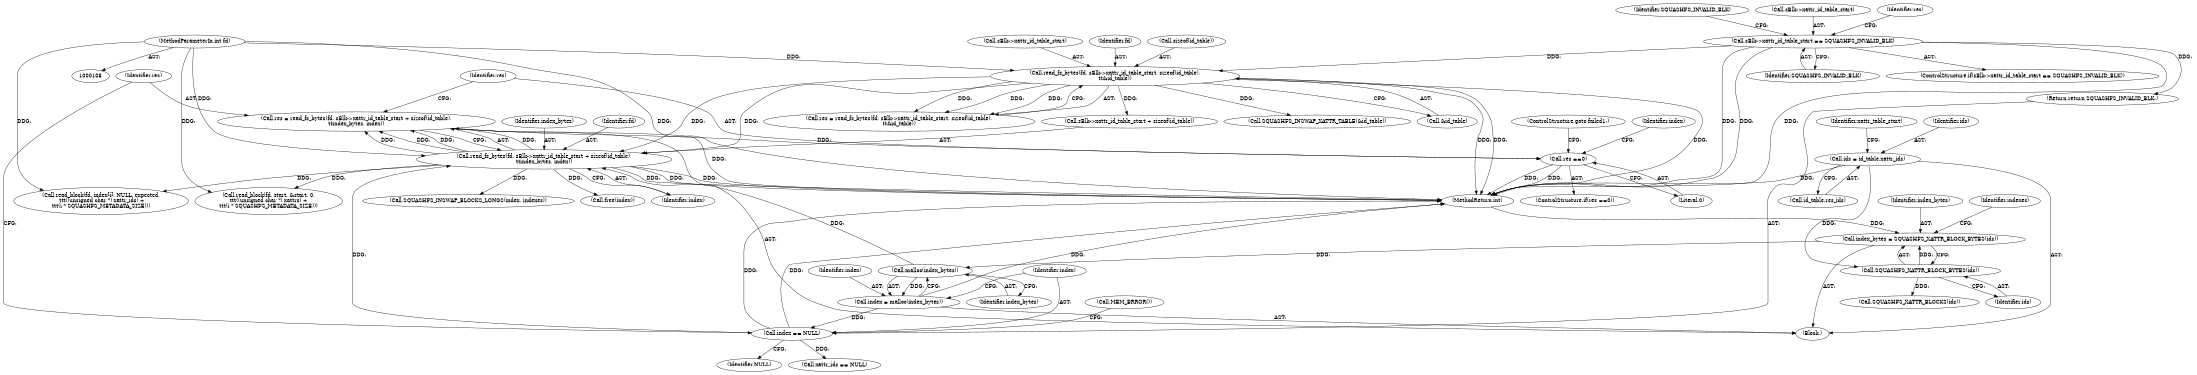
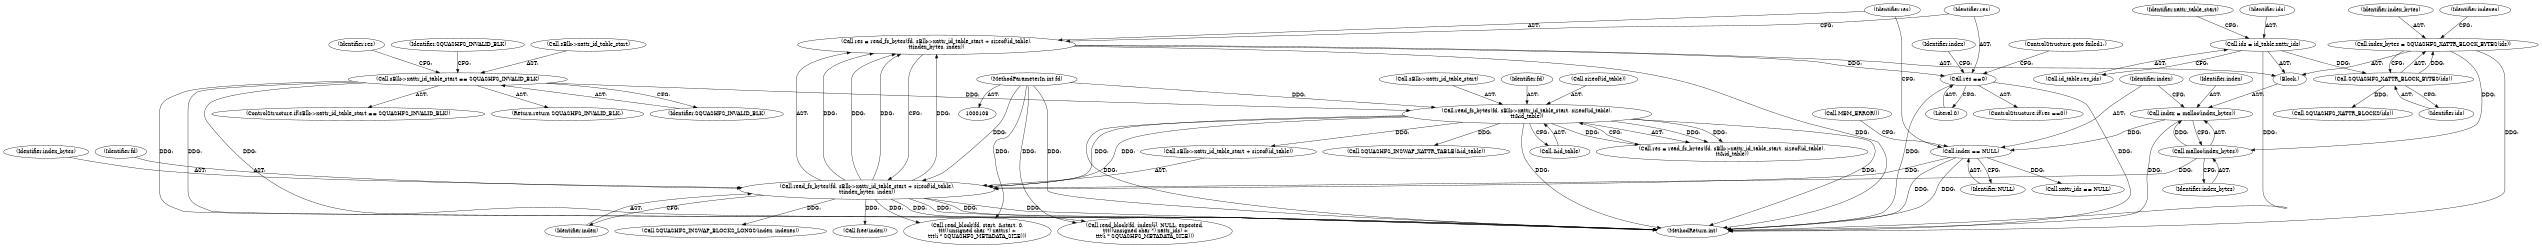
edge "(Call,sBlk->xattr_id_table_start == SQUASHFS_INVALID_BLK)" -> "(Return,return SQUASHFS_INVALID_BLK;)": label "DDG: " -> "AST: "
edge "(MethodReturn,int)" -> "(Call,index_bytes = SQUASHFS_XATTR_BLOCK_BYTES(ids))": reversed
edge "(Return,return SQUASHFS_INVALID_BLK;)" -> "(Call,index == NULL)": now "(Identifier,NULL)" -> "(Call,index == NULL)"
edge "(Call,index = malloc(index_bytes))" -> "(Block,)": reversed
